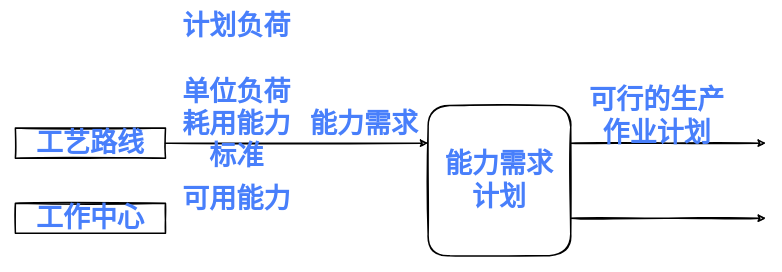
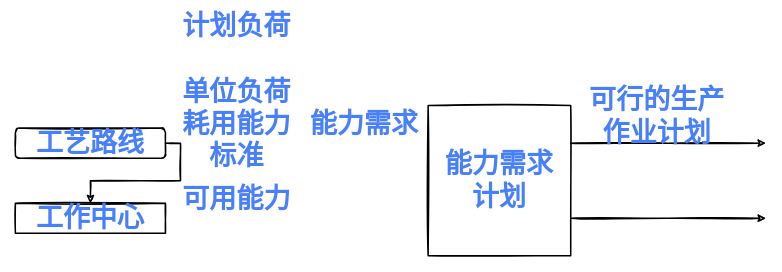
node "工艺路线": shape rectangle -> rounded rectangle
edge "工艺路线" -> "能力需求 计划": now "工艺路线" -> "工作中心"
node "能力需求 计划": shape rounded rectangle -> rectangle
